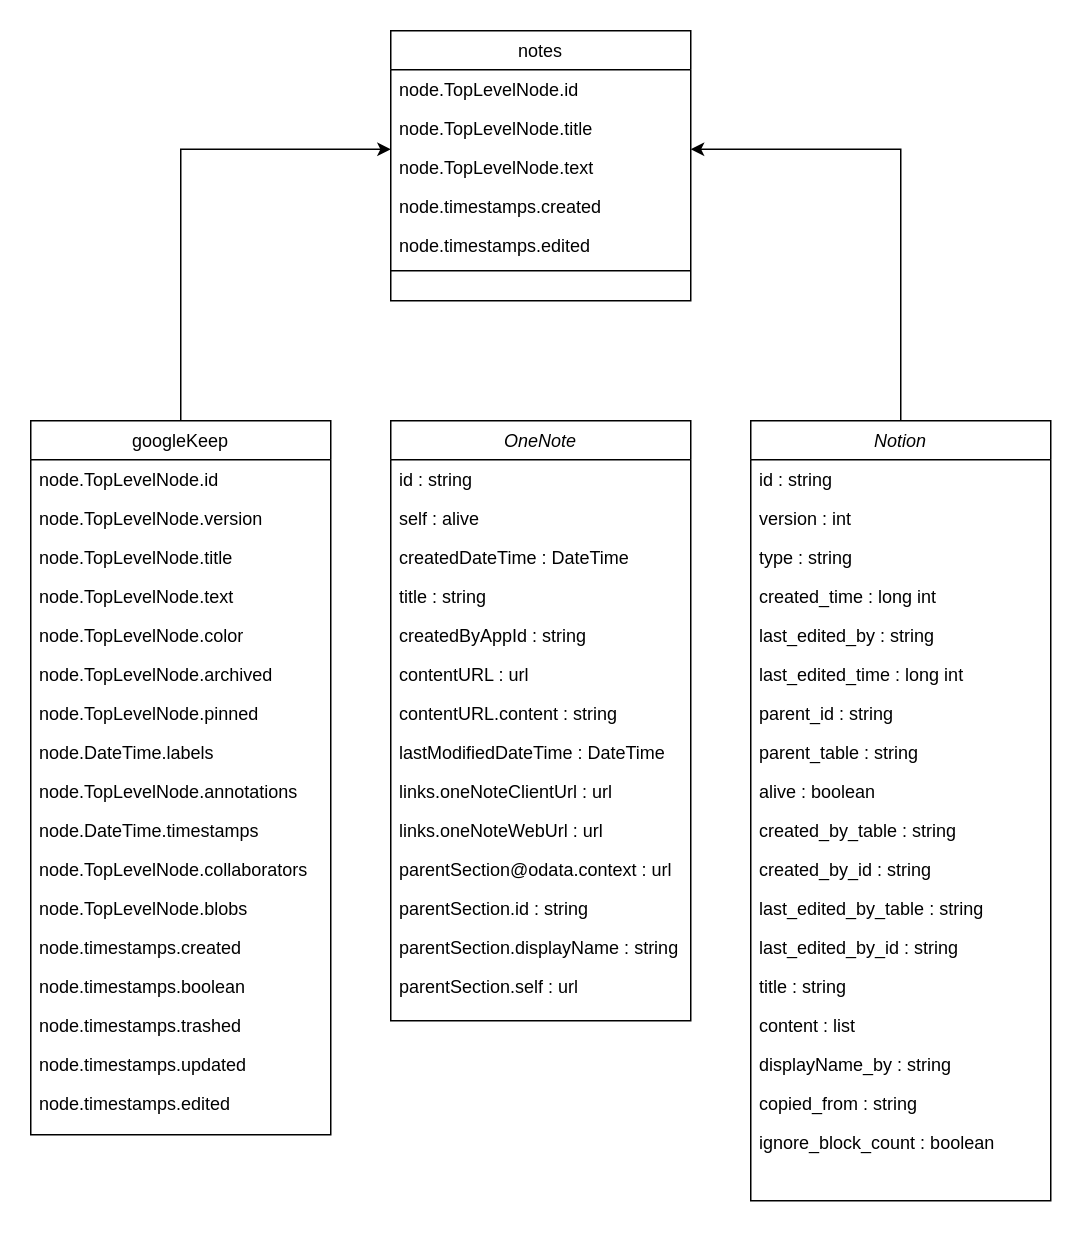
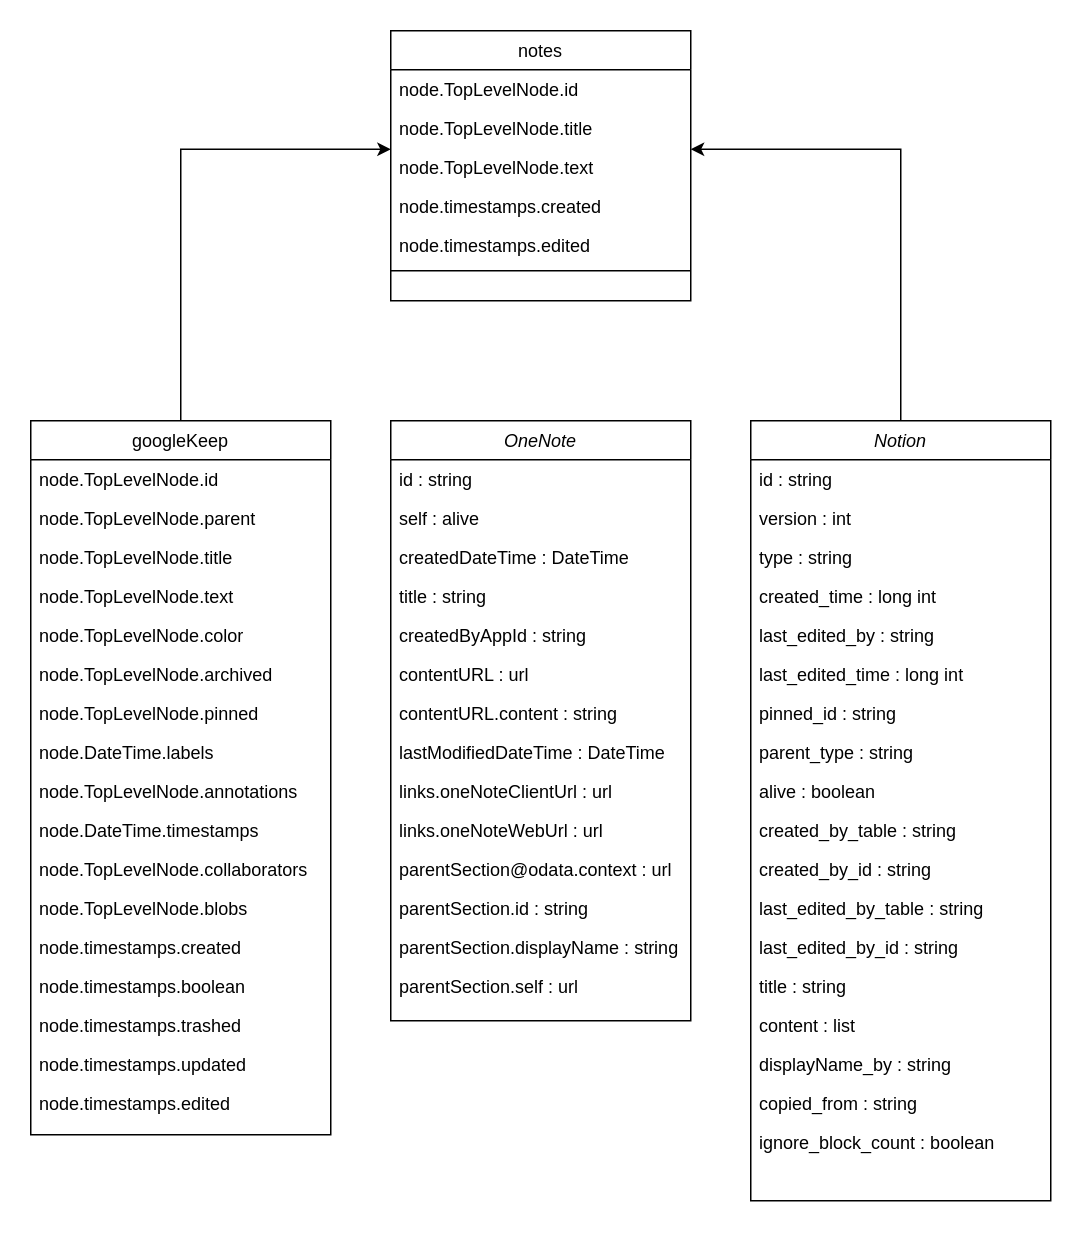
node "node.TopLevelNode.version": label "node.TopLevelNode.version" -> "node.TopLevelNode.parent"
node "parent_id : string": label "parent_id : string" -> "pinned_id : string"
node "parent_table : string": label "parent_table : string" -> "parent_type : string"
